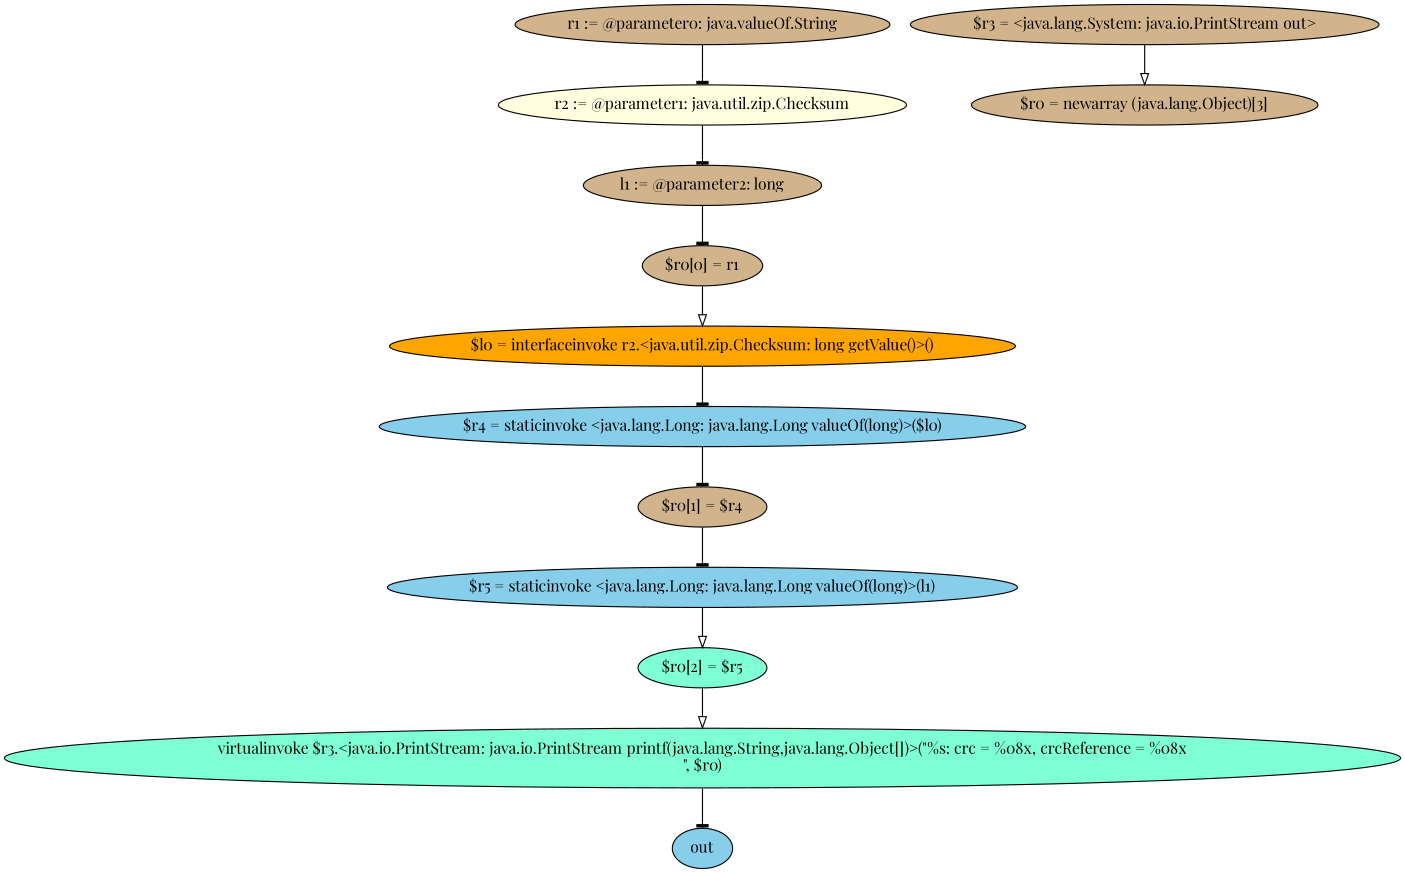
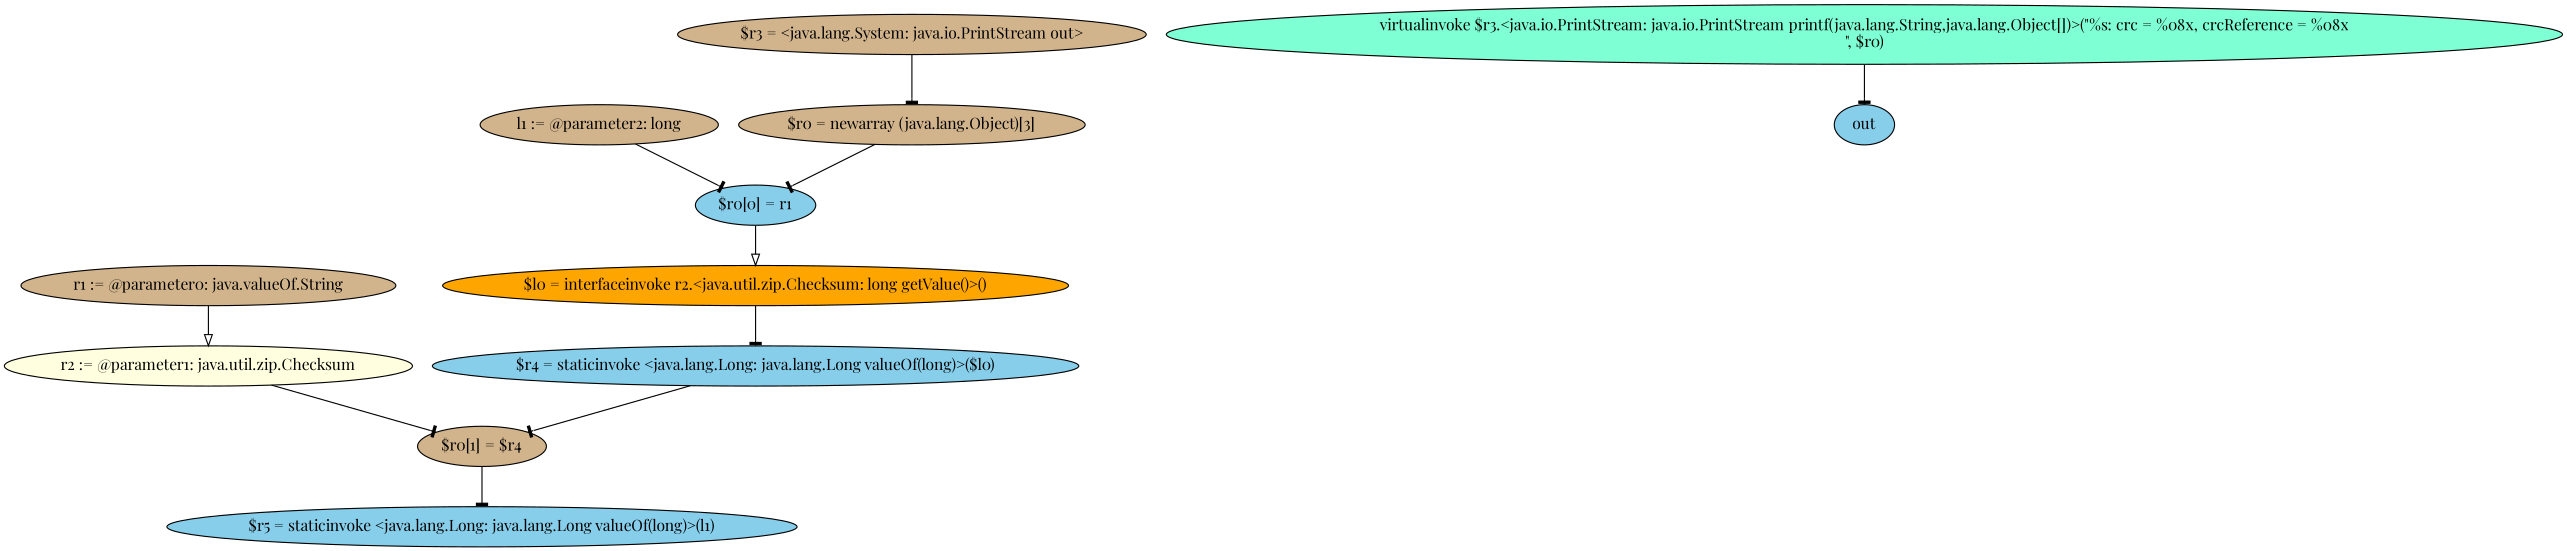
edge "$r3 = <java.lang.System: java.io.PrintStream out>" -> "$r0 = newarray (java.lang.Object)[3]": arrowhead onormal -> tee
edge "r1 := @parameter0: java.valueOf.String" -> "r2 := @parameter1: java.util.zip.Checksum": arrowhead tee -> onormal
edge "r2 := @parameter1: java.util.zip.Checksum" -> "l1 := @parameter2: long": now "r2 := @parameter1: java.util.zip.Checksum" -> "$r0[1] = $r4"
edge "$r0 = newarray (java.lang.Object)[3]" -> "$r0[0] = r1": added
node "$r0[0] = r1": fillcolor tan -> skyblue
node "$r0[2] = $r5": removed
